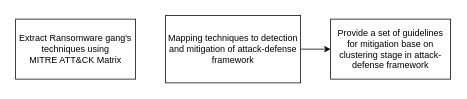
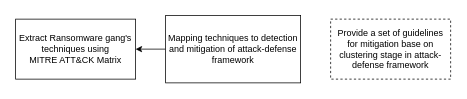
edge "Mapping techniques to detection and mitigation of attack-defense framework" -> "Provide a set of guidelines for mitigation base on clustering stage in attack-defense framework": now "Mapping techniques to detection and mitigation of attack-defense framework" -> "Extract Ransomware gang's techniques using MITRE ATT&CK Matrix"
node "Provide a set of guidelines for mitigation base on clustering stage in attack-defense framework": style solid -> dashed
